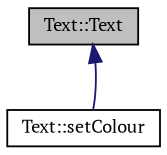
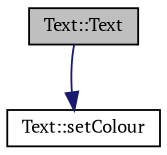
edge "Text::setColour" -> "Text::Text": reversed
